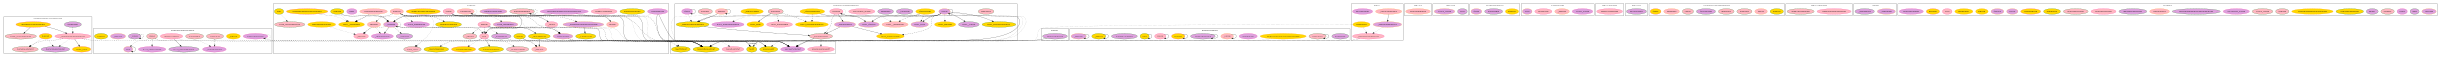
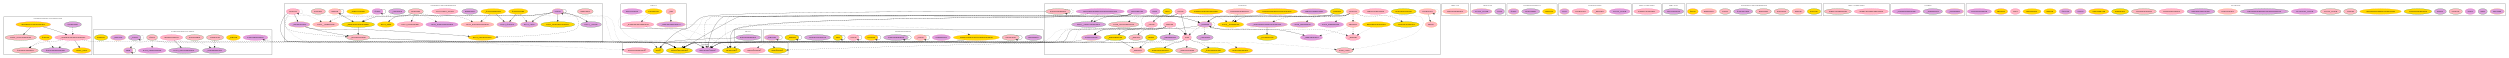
node "_hashTypedDataV4": label "_hashTypedDataV4" -> "_abi4"
node "_contextSuffixLength": added
node "11224_proposalSnapshot": fillcolor gold -> lightpink
node "11224_getVotes": removed
node "9068__hashTypedDataV4": added
edge "_domainSeparatorV4" -> "_buildDomainSeparator": now "_domainSeparatorV4" -> "slitherConstructorConstantVariables"
edge "slitherConstructorConstantVariables" -> "keccak256(bytes)": style dotted -> solid
node "_updateTimelock": color deeppink -> darkgreen
